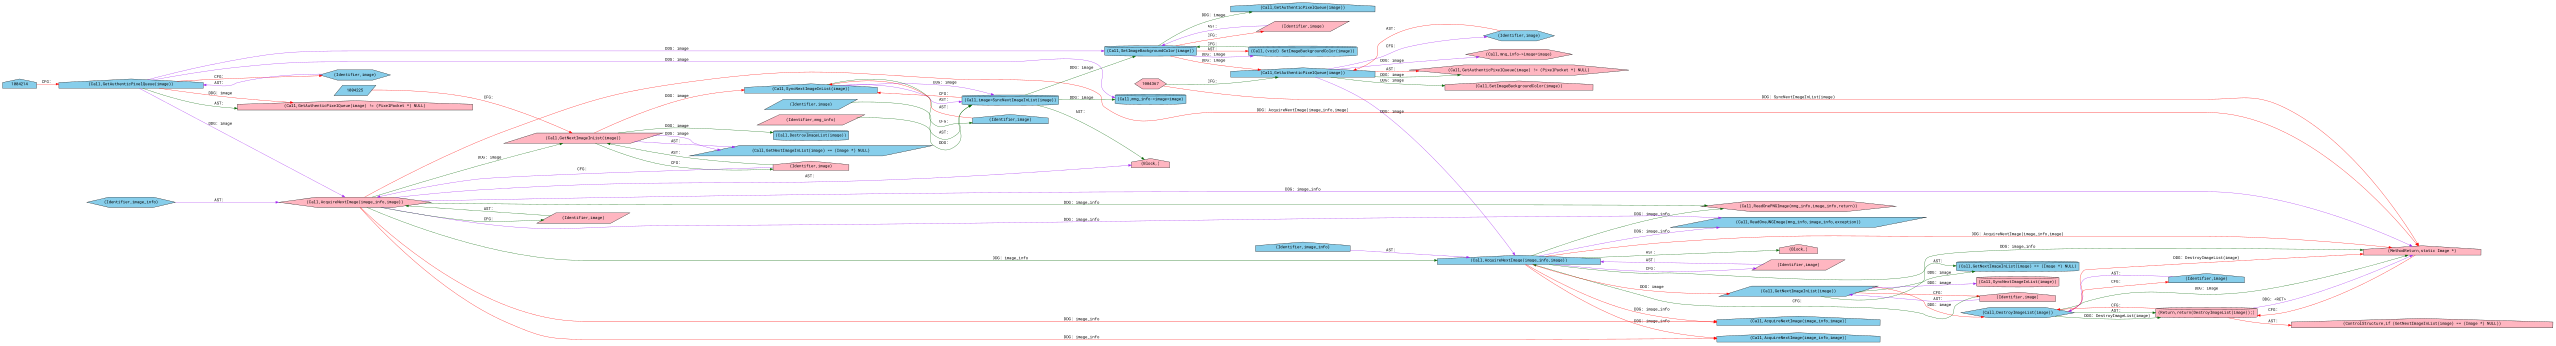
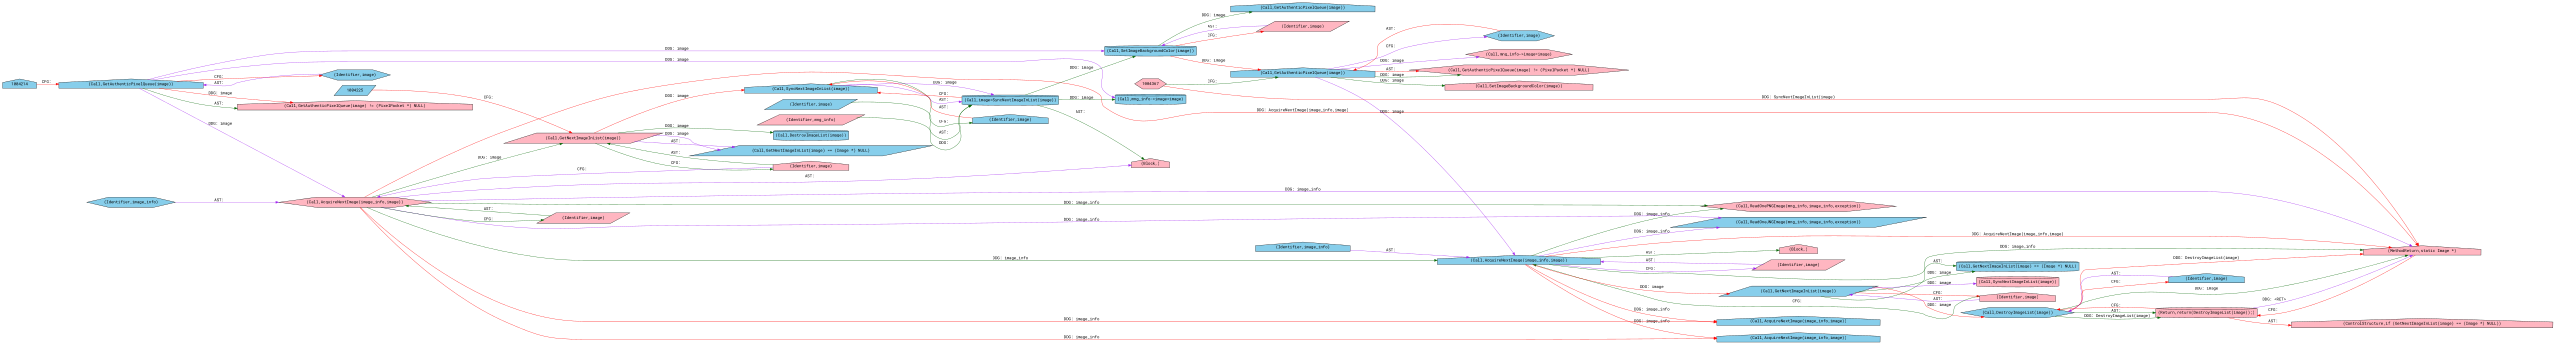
node "(Call,(void) SetImageBackgroundColor(image))": removed
node "(Call,ReadOnePNGImage(mng_info,image_info,return))": label "(Call,ReadOnePNGImage(mng_info,image_info,return))" -> "(Call,ReadOnePNGImage(mng_info,image_info,exception))"
